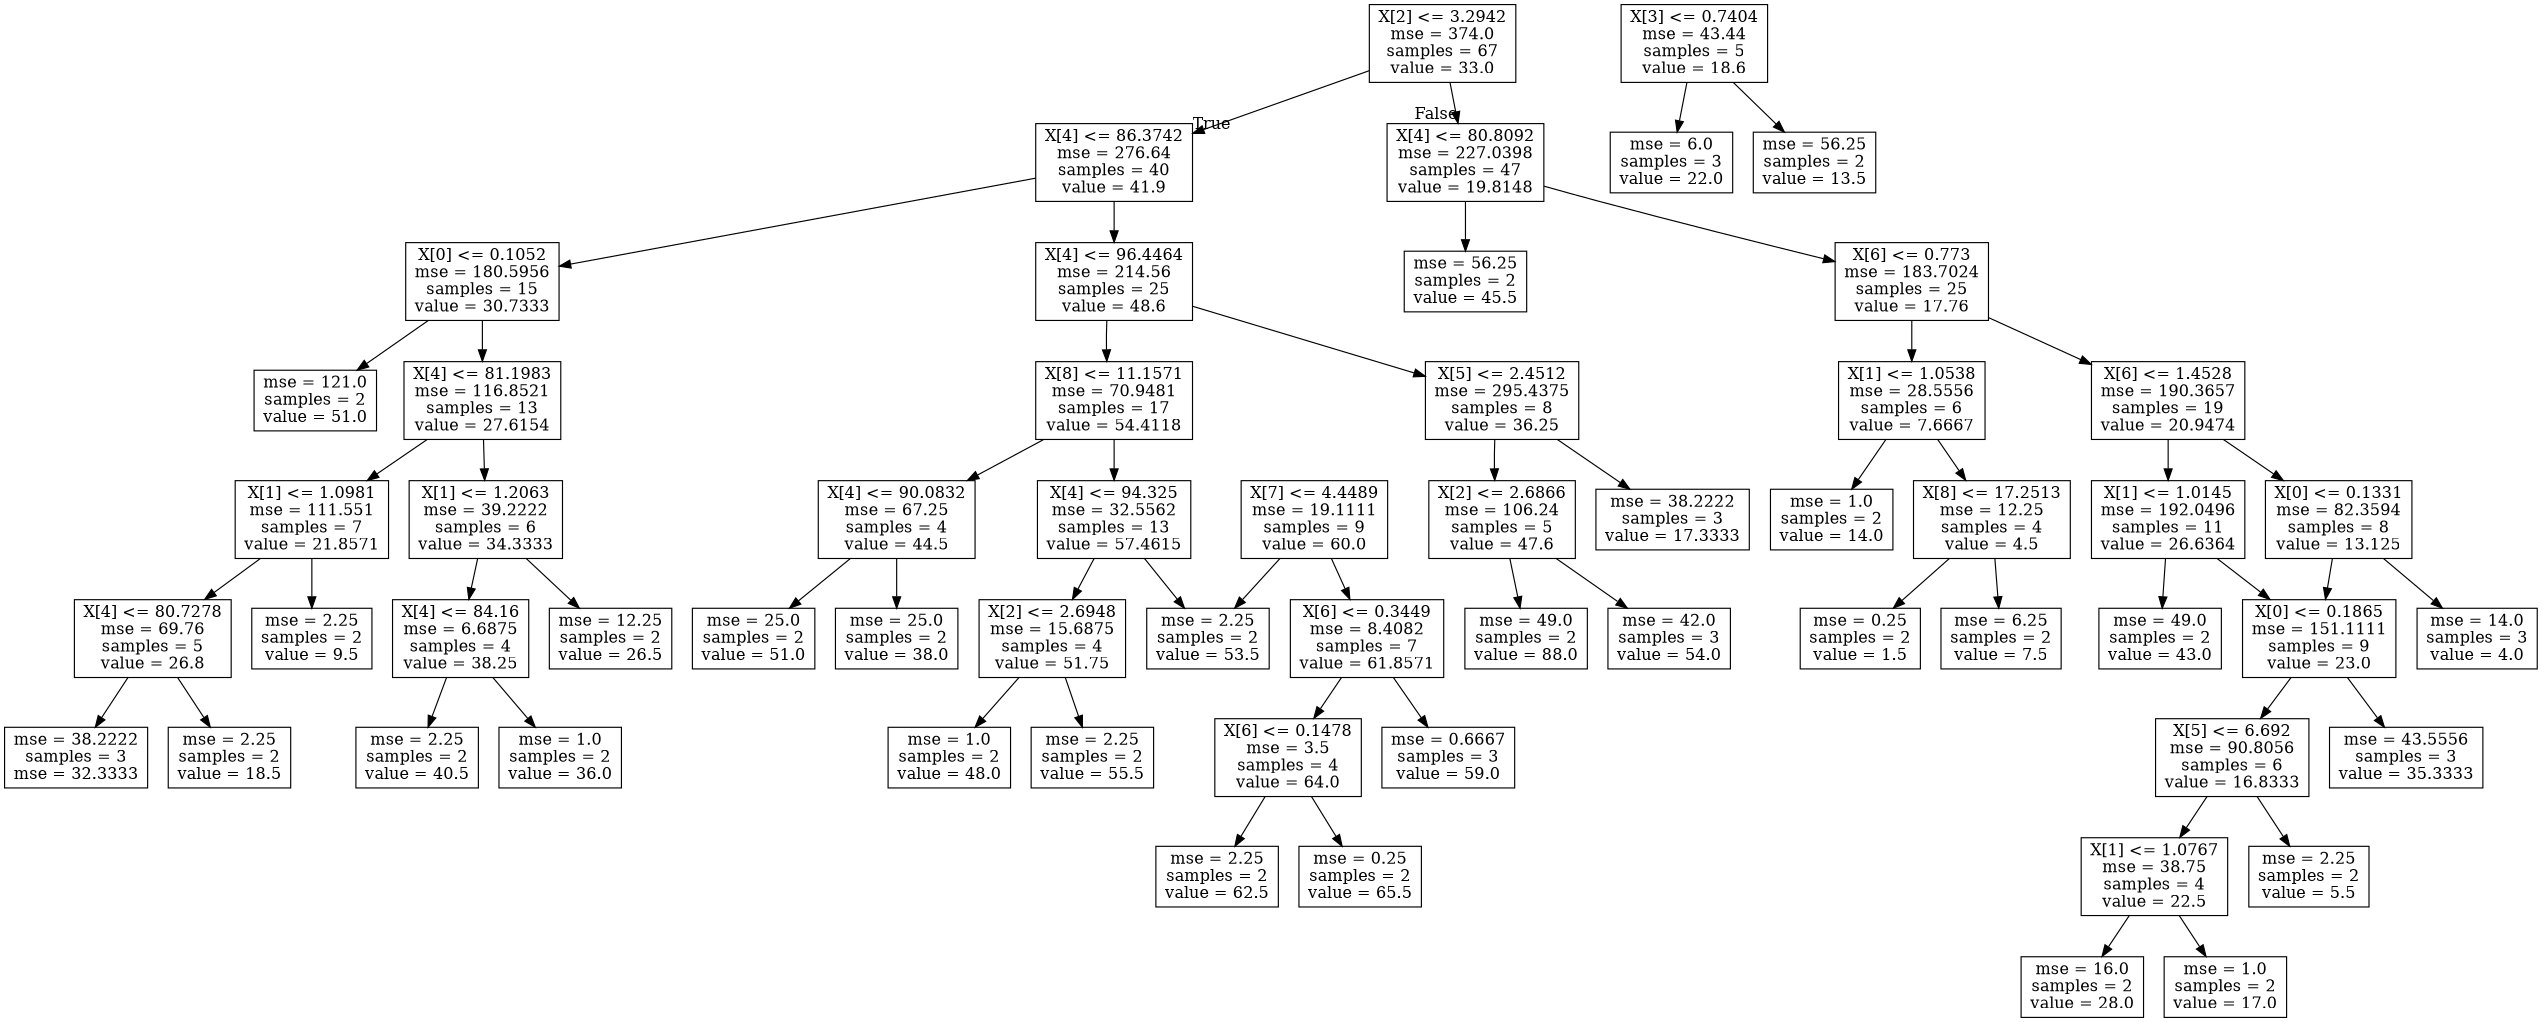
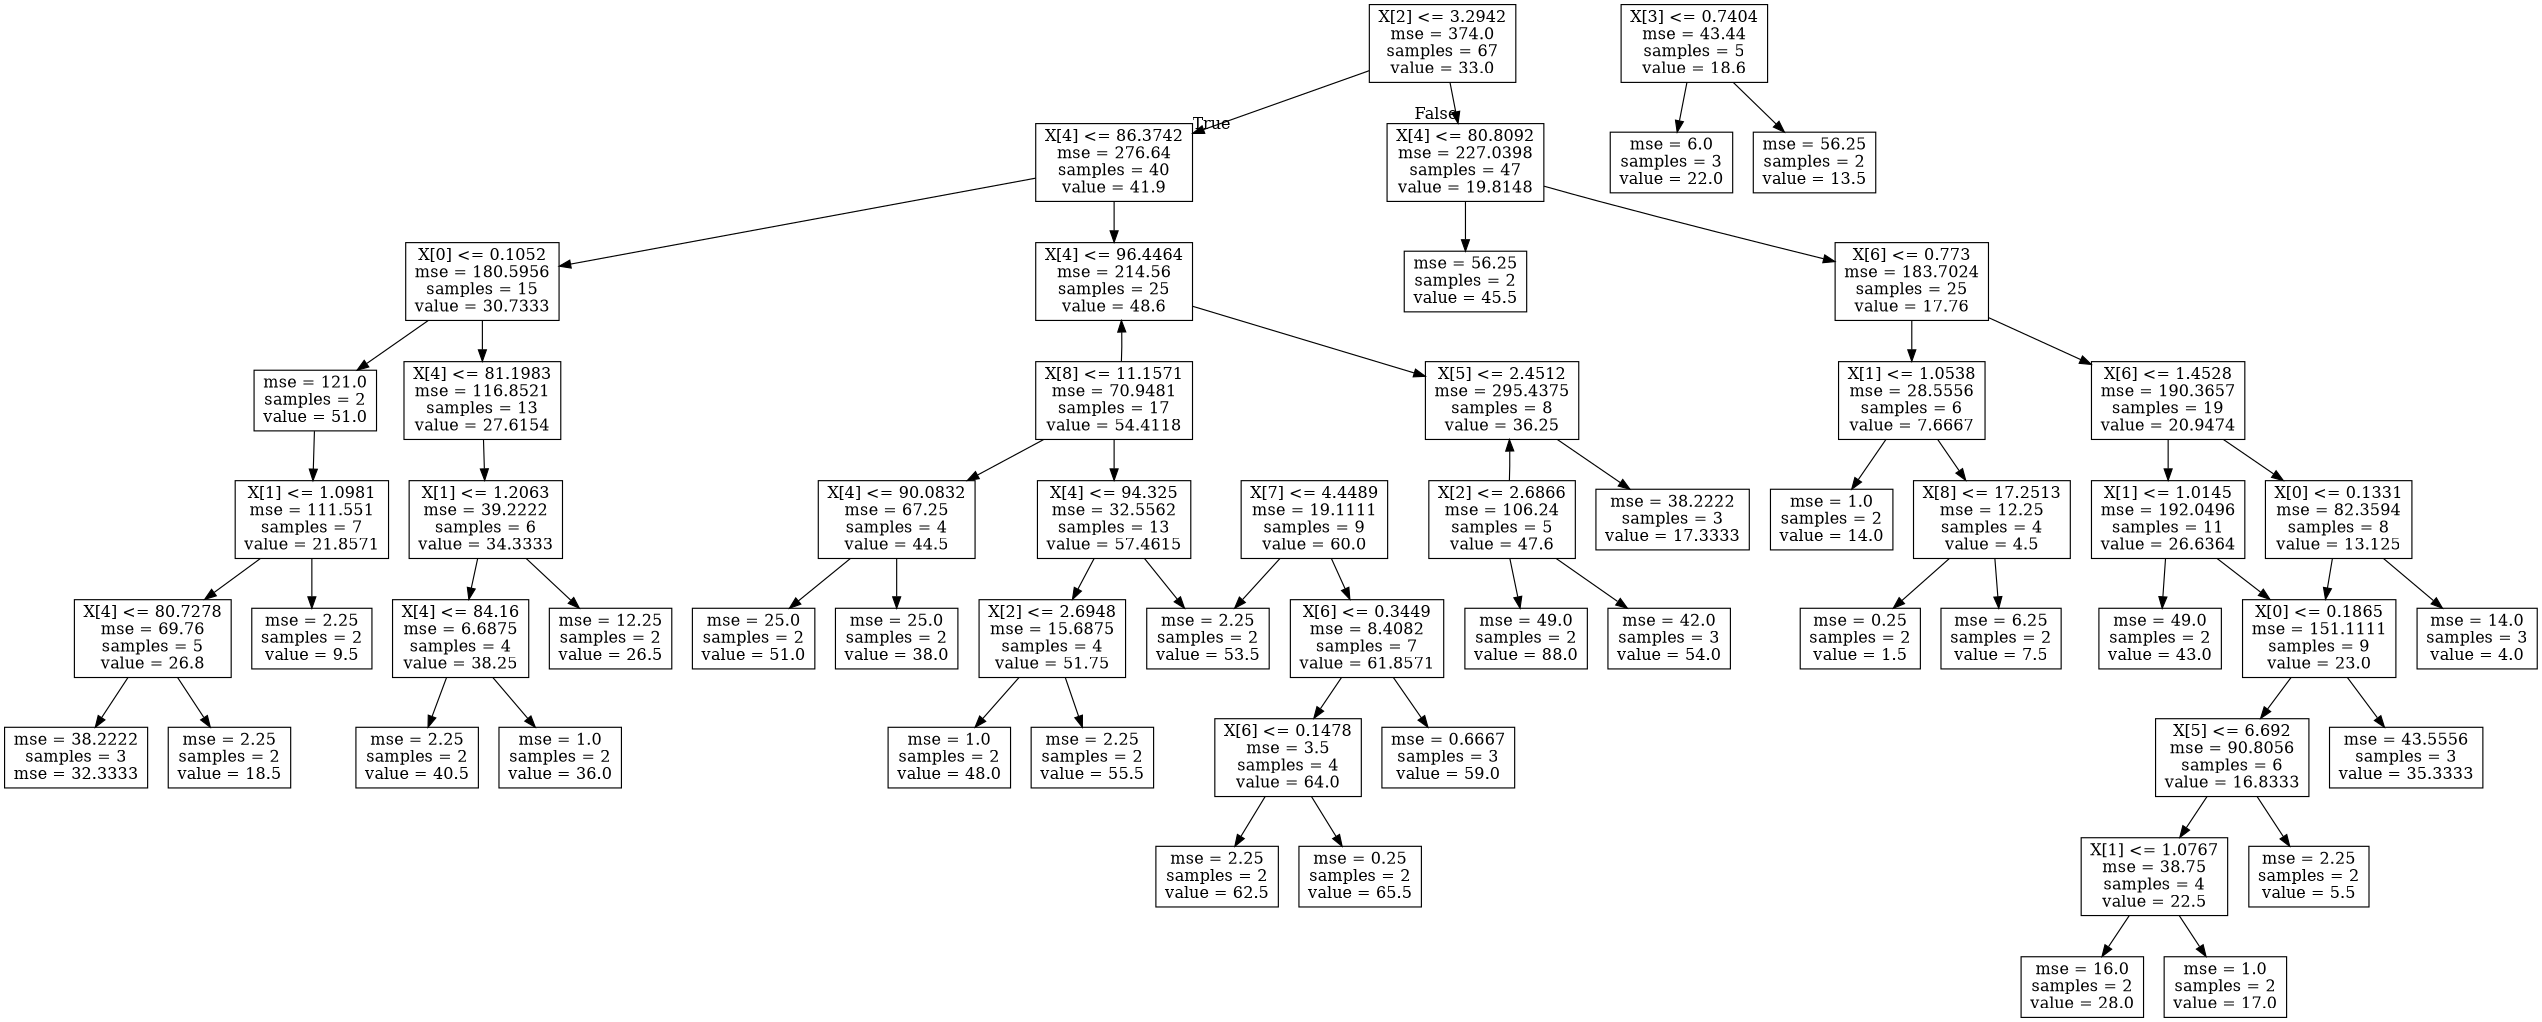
edge "X[4] <= 96.4464 mse = 214.56 samples = 25 value = 48.6" -> "X[8] <= 11.1571 mse = 70.9481 samples = 17 value = 54.4118": reversed
edge "X[5] <= 2.4512 mse = 295.4375 samples = 8 value = 36.25" -> "X[2] <= 2.6866 mse = 106.24 samples = 5 value = 47.6": reversed
edge "X[4] <= 81.1983 mse = 116.8521 samples = 13 value = 27.6154" -> "X[1] <= 1.0981 mse = 111.551 samples = 7 value = 21.8571": now "mse = 121.0 samples = 2 value = 51.0" -> "X[1] <= 1.0981 mse = 111.551 samples = 7 value = 21.8571"
